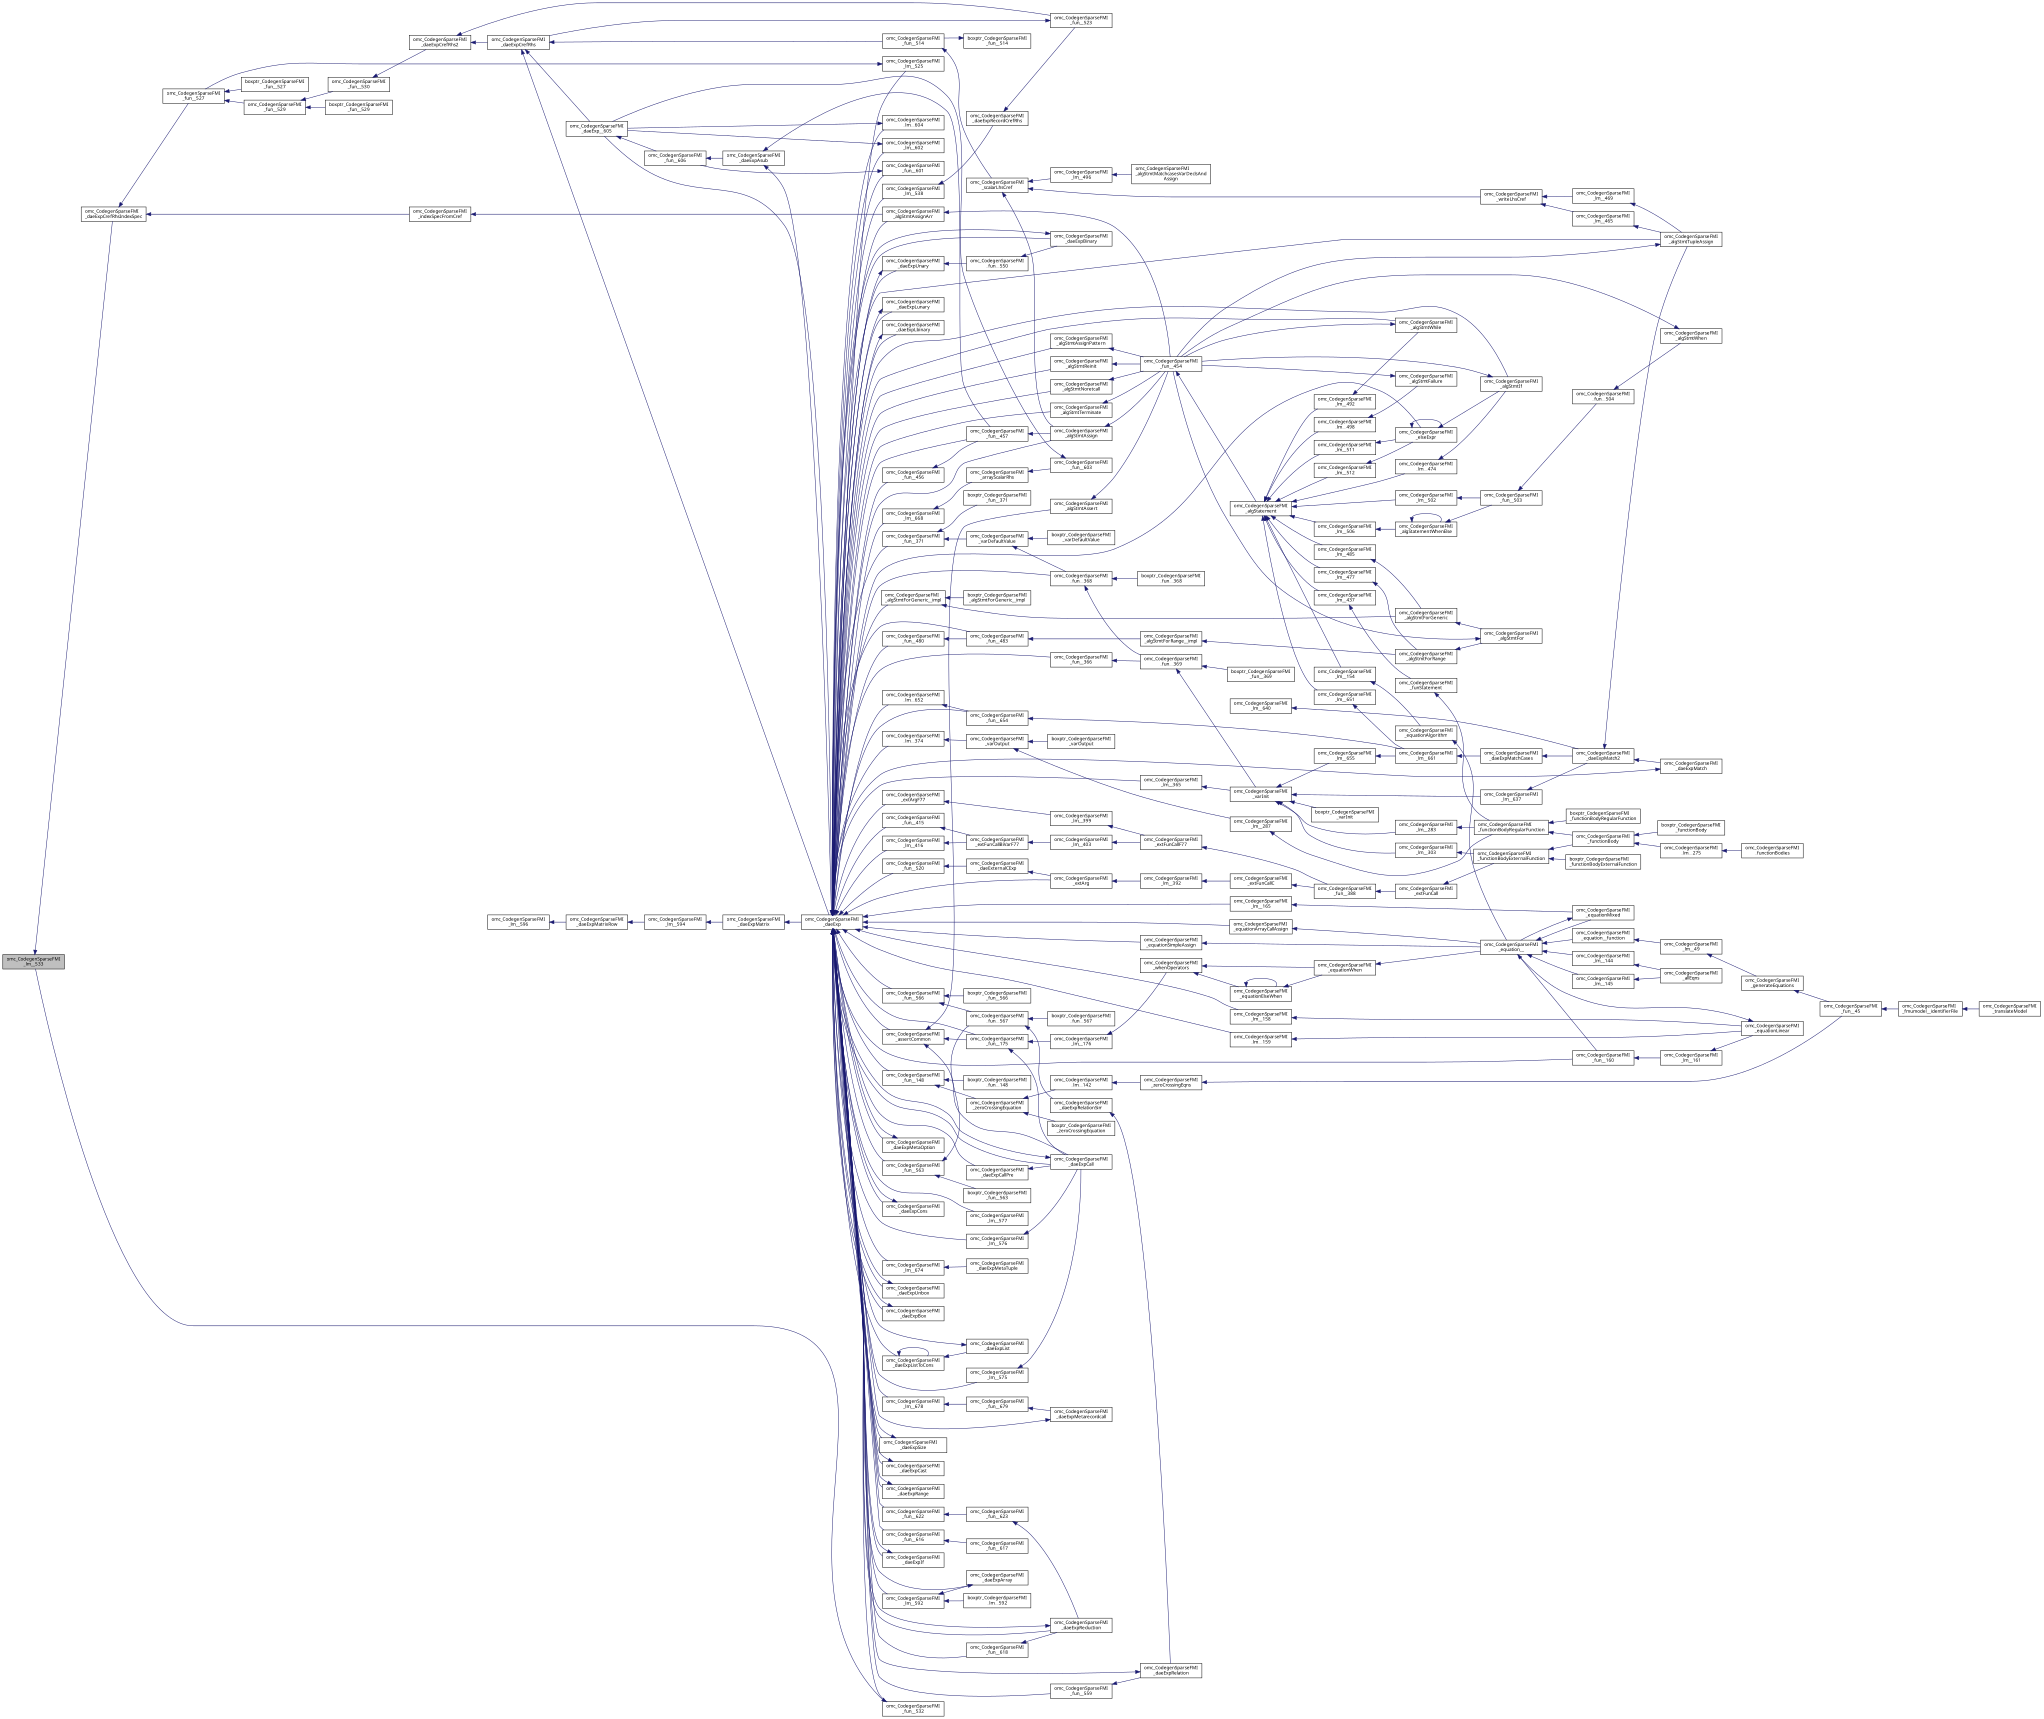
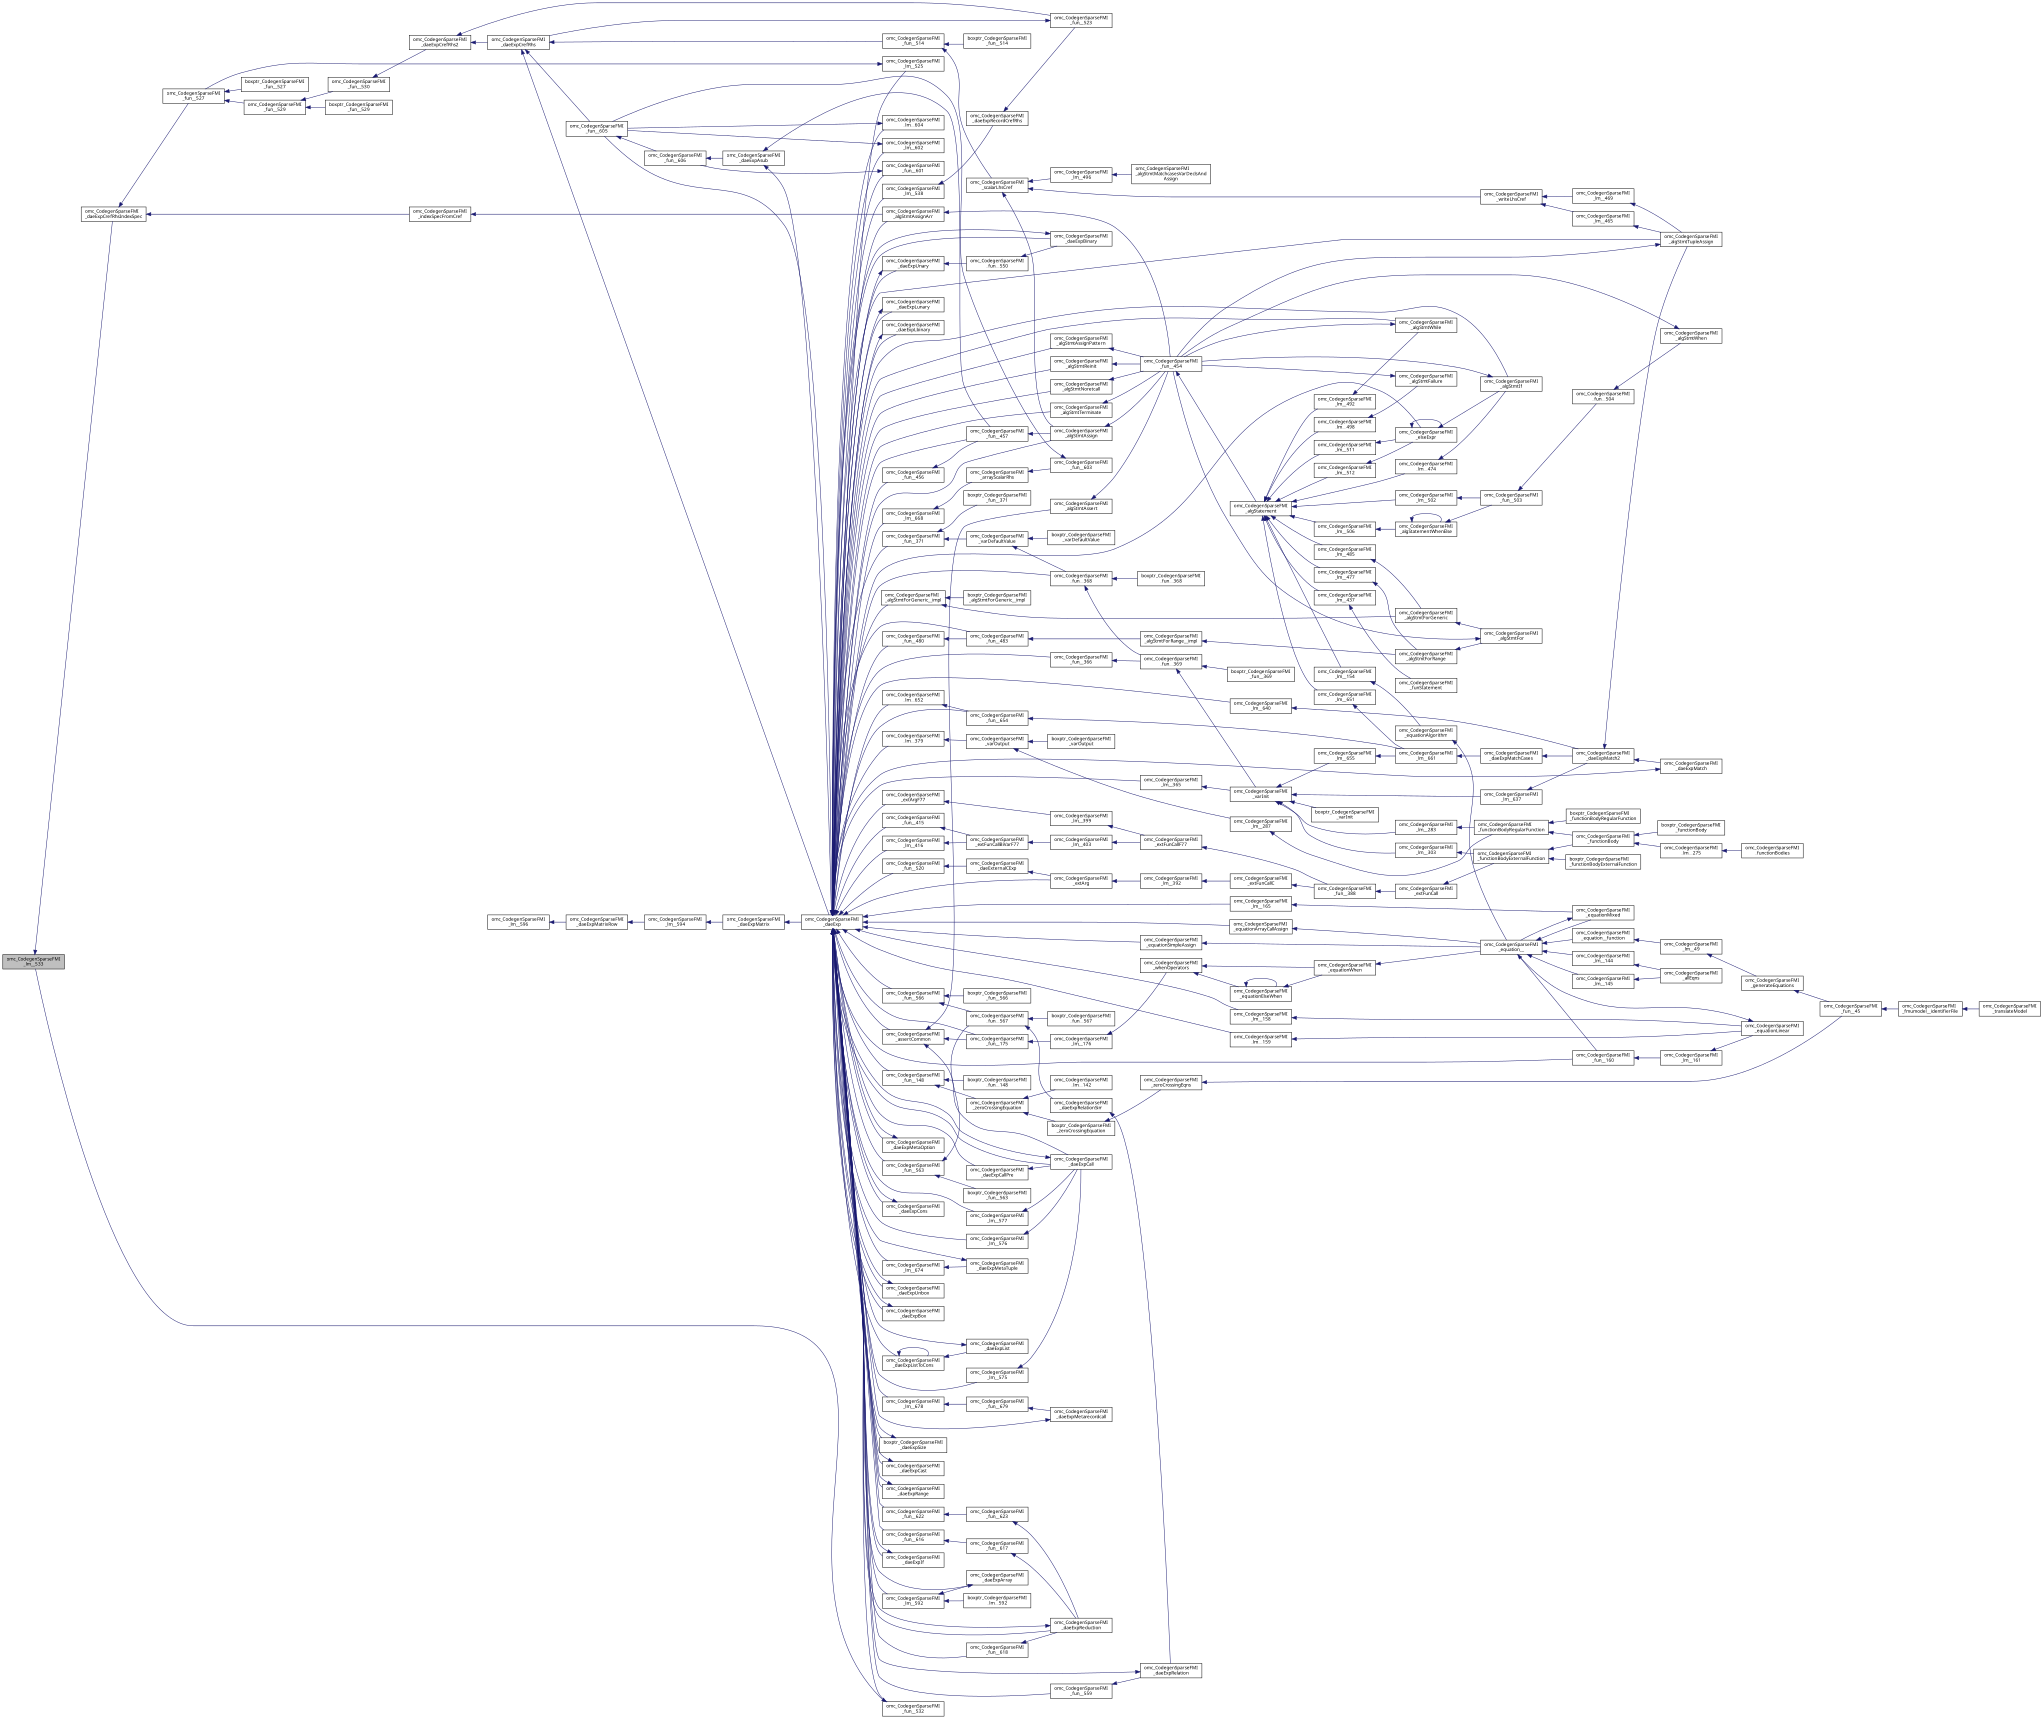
edge "omc_CodegenSparseFMI _fun__514" -> "boxptr_CodegenSparseFMI _fun__514": reversed
node "omc_CodegenSparseFMI _daeExp__605": label "omc_CodegenSparseFMI _daeExp__605" -> "omc_CodegenSparseFMI _fun__605"
edge "omc_CodegenSparseFMI _lm__640" -> "omc_CodegenSparseFMI _daeExp": added
node "omc_CodegenSparseFMI _lm__374": label "omc_CodegenSparseFMI _lm__374" -> "omc_CodegenSparseFMI _lm__379"
edge "omc_CodegenSparseFMI _functionBodyRegularFunction" -> "omc_CodegenSparseFMI _funStatement": removed
edge "omc_CodegenSparseFMI _zeroCrossingEqns" -> "omc_CodegenSparseFMI _lm__142": now "omc_CodegenSparseFMI _zeroCrossingEqns" -> "boxptr_CodegenSparseFMI _zeroCrossingEquation"
edge "omc_CodegenSparseFMI _daeExpCall" -> "omc_CodegenSparseFMI _fun__175": now "omc_CodegenSparseFMI _daeExpCall" -> "omc_CodegenSparseFMI _lm__577"
edge "omc_CodegenSparseFMI _daeExp" -> "omc_CodegenSparseFMI _daeExpMetaTuple": added
node "omc_CodegenSparseFMI _daeExpSize": label "omc_CodegenSparseFMI _daeExpSize" -> "boxptr_CodegenSparseFMI _daeExpSize"
edge "omc_CodegenSparseFMI _daeExpReduction" -> "omc_CodegenSparseFMI _fun__617": added
